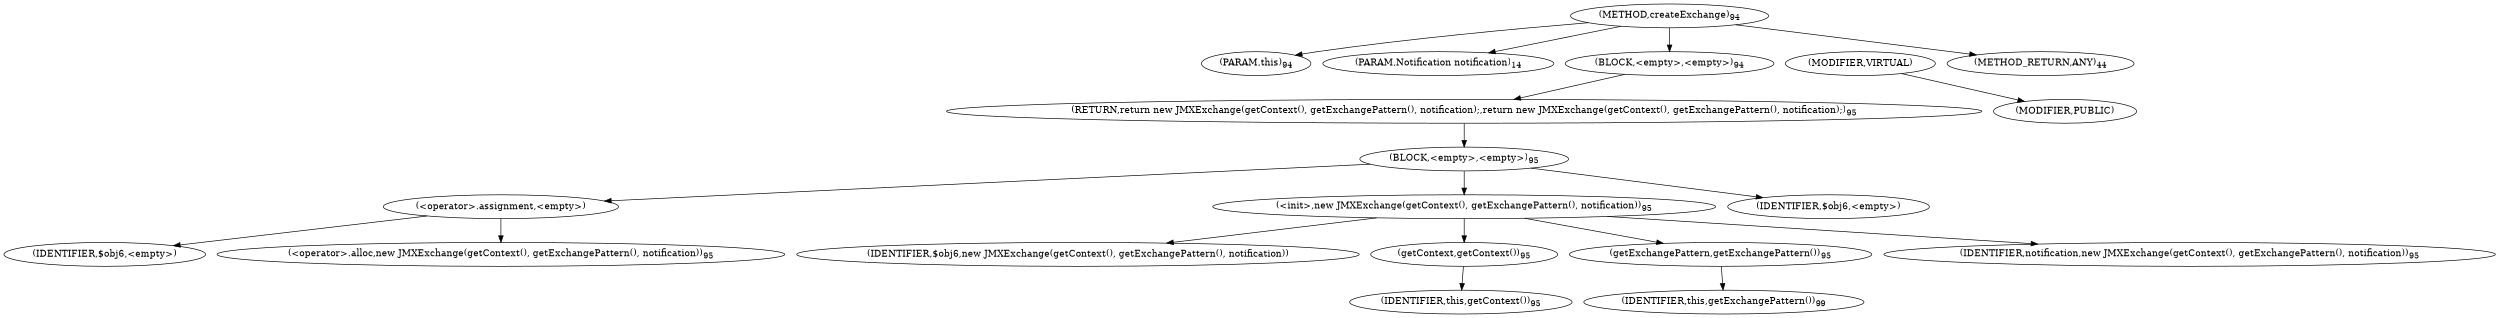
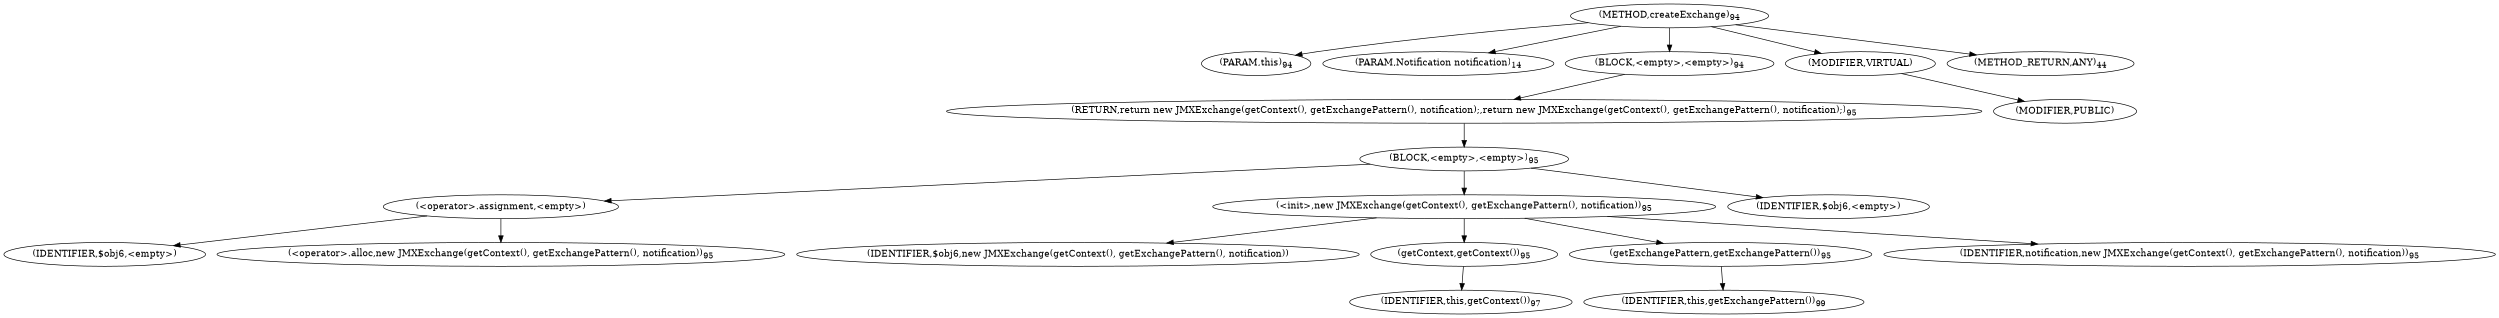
edge "(METHOD,createExchange)" -> "(MODIFIER,VIRTUAL)": added
node "(IDENTIFIER,this,getContext())": text "95" -> "97"
